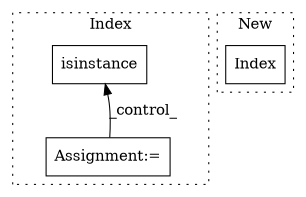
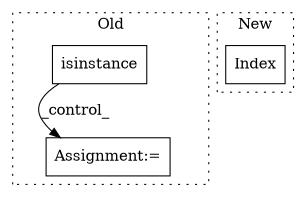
cluster "Index": label "Index" -> "Old"
edge "Assignment:=" -> "isinstance": reversed
